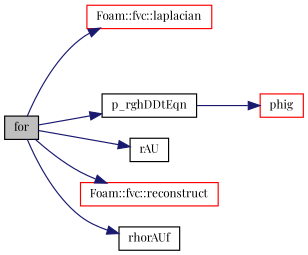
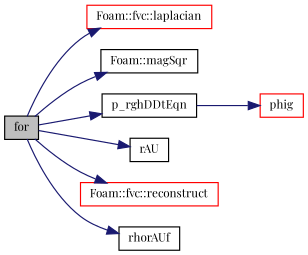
node "Foam::magSqr": added
